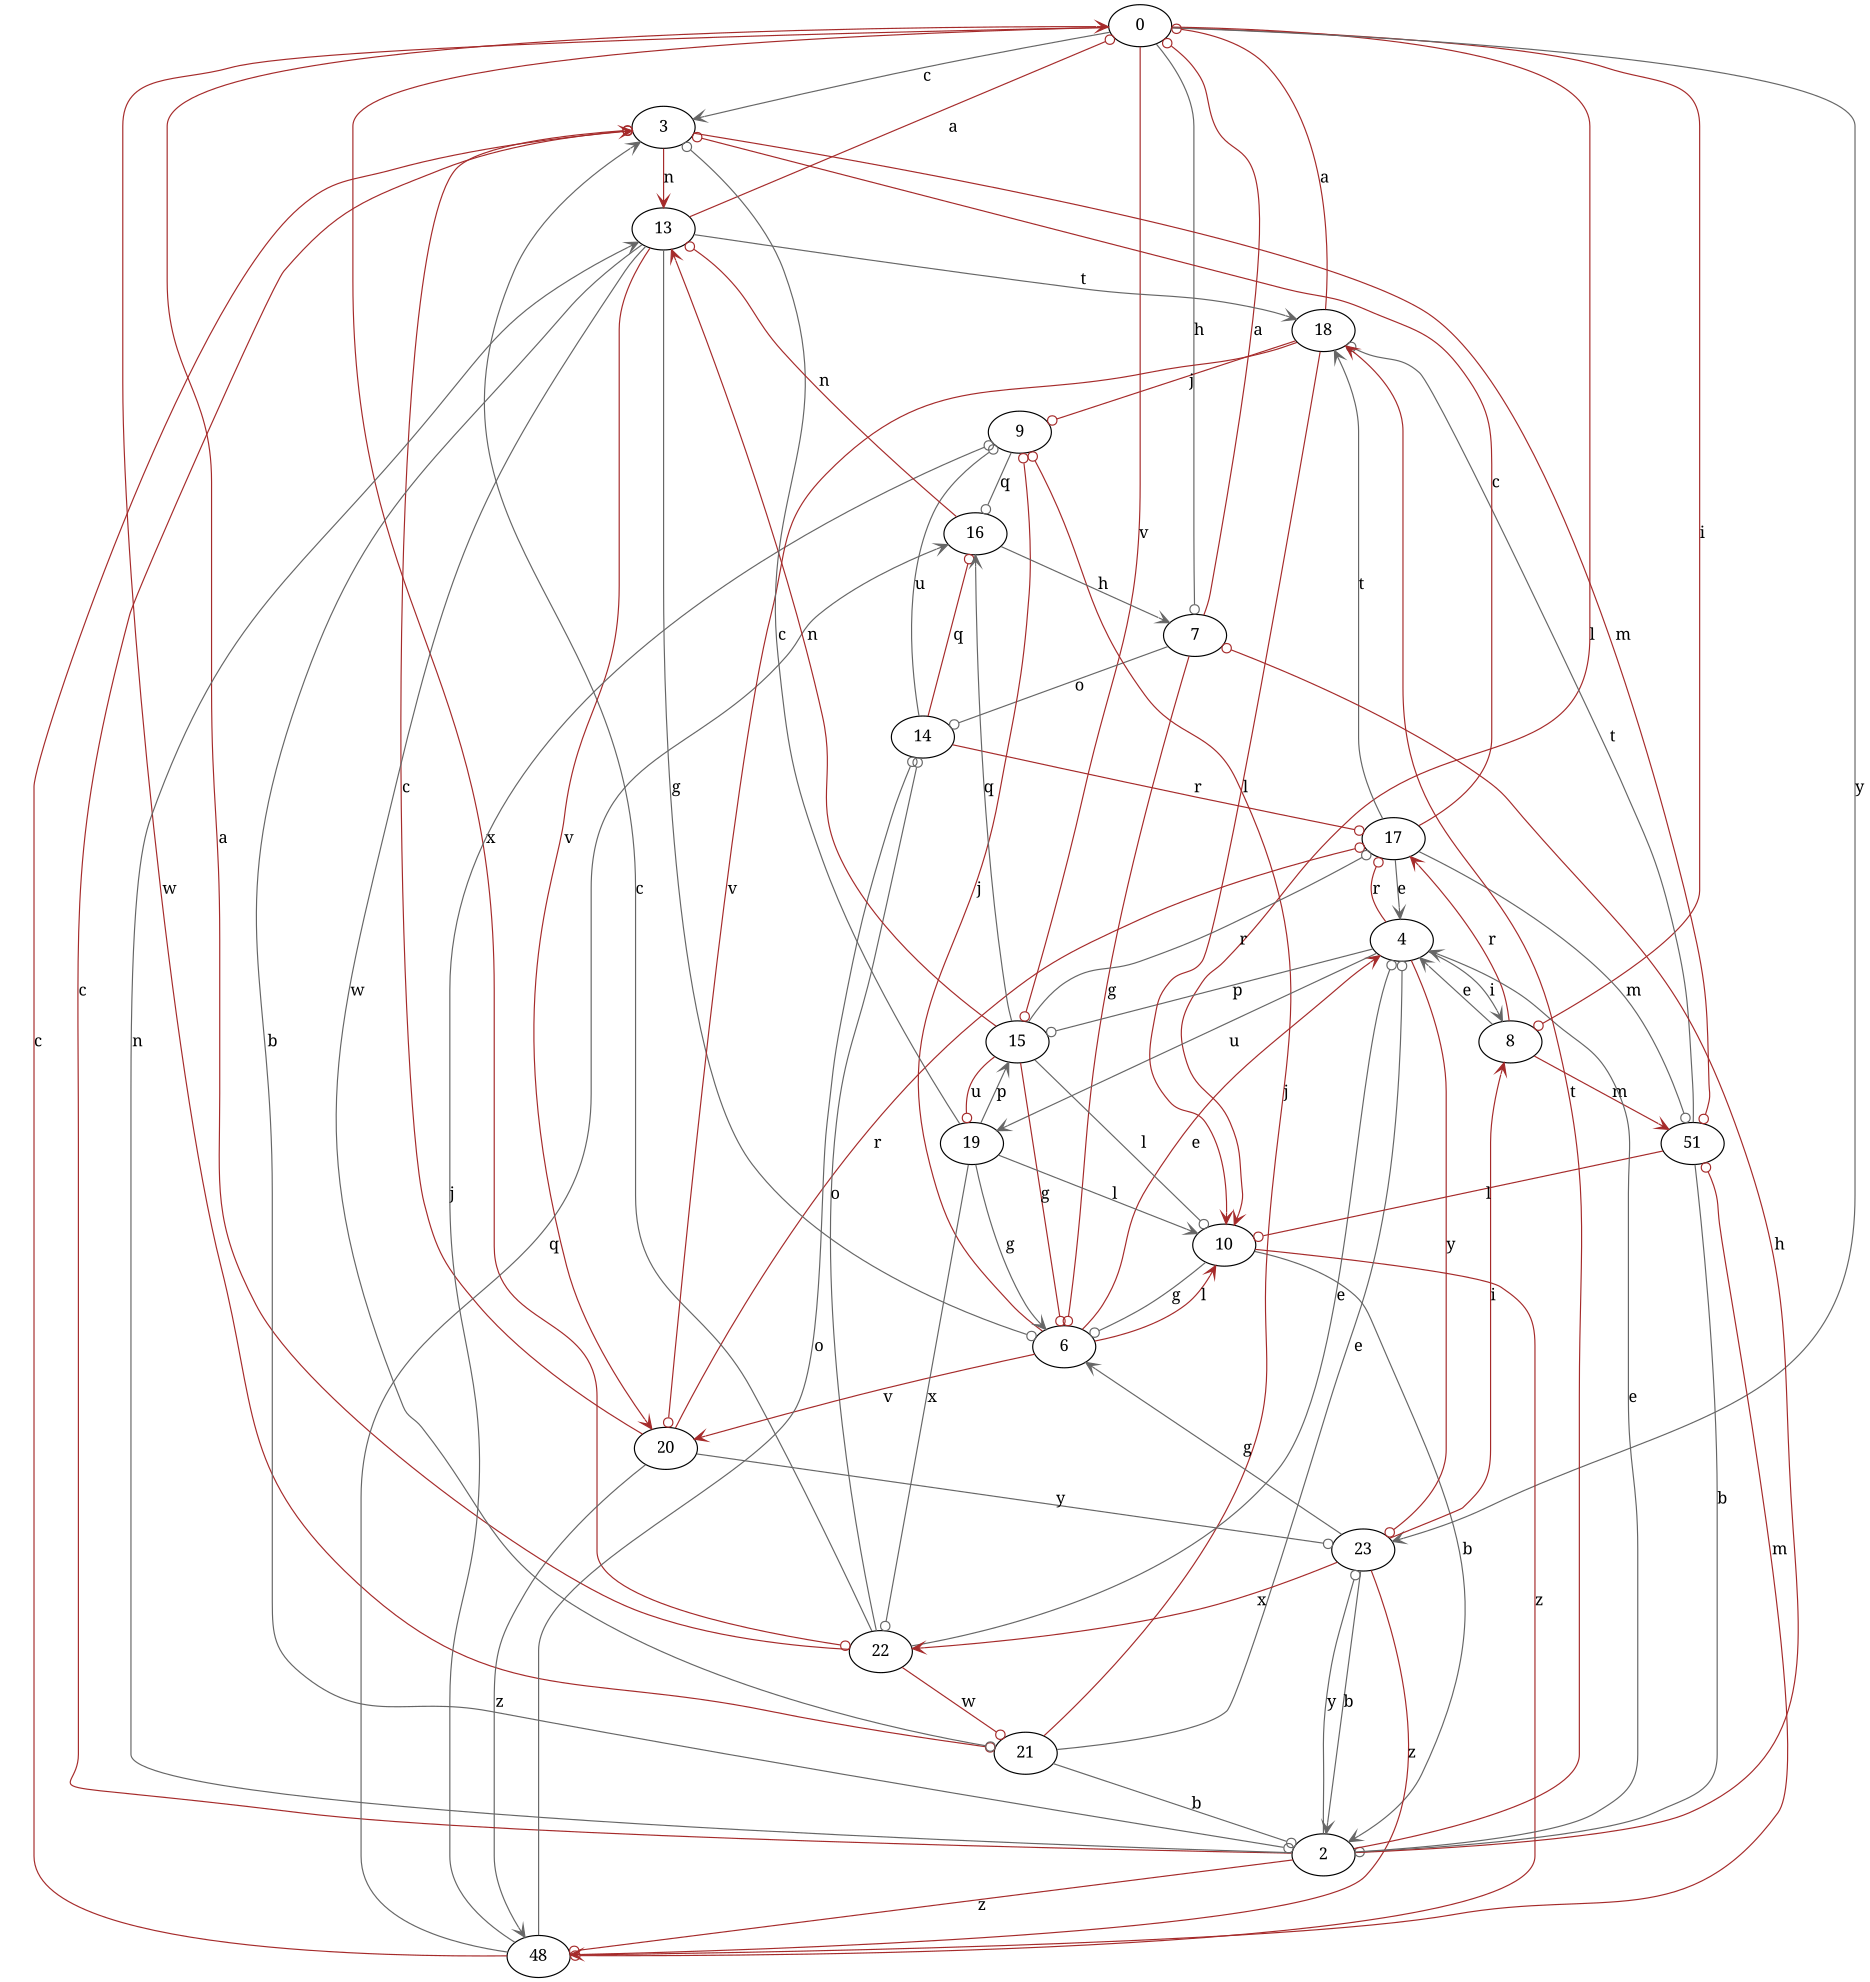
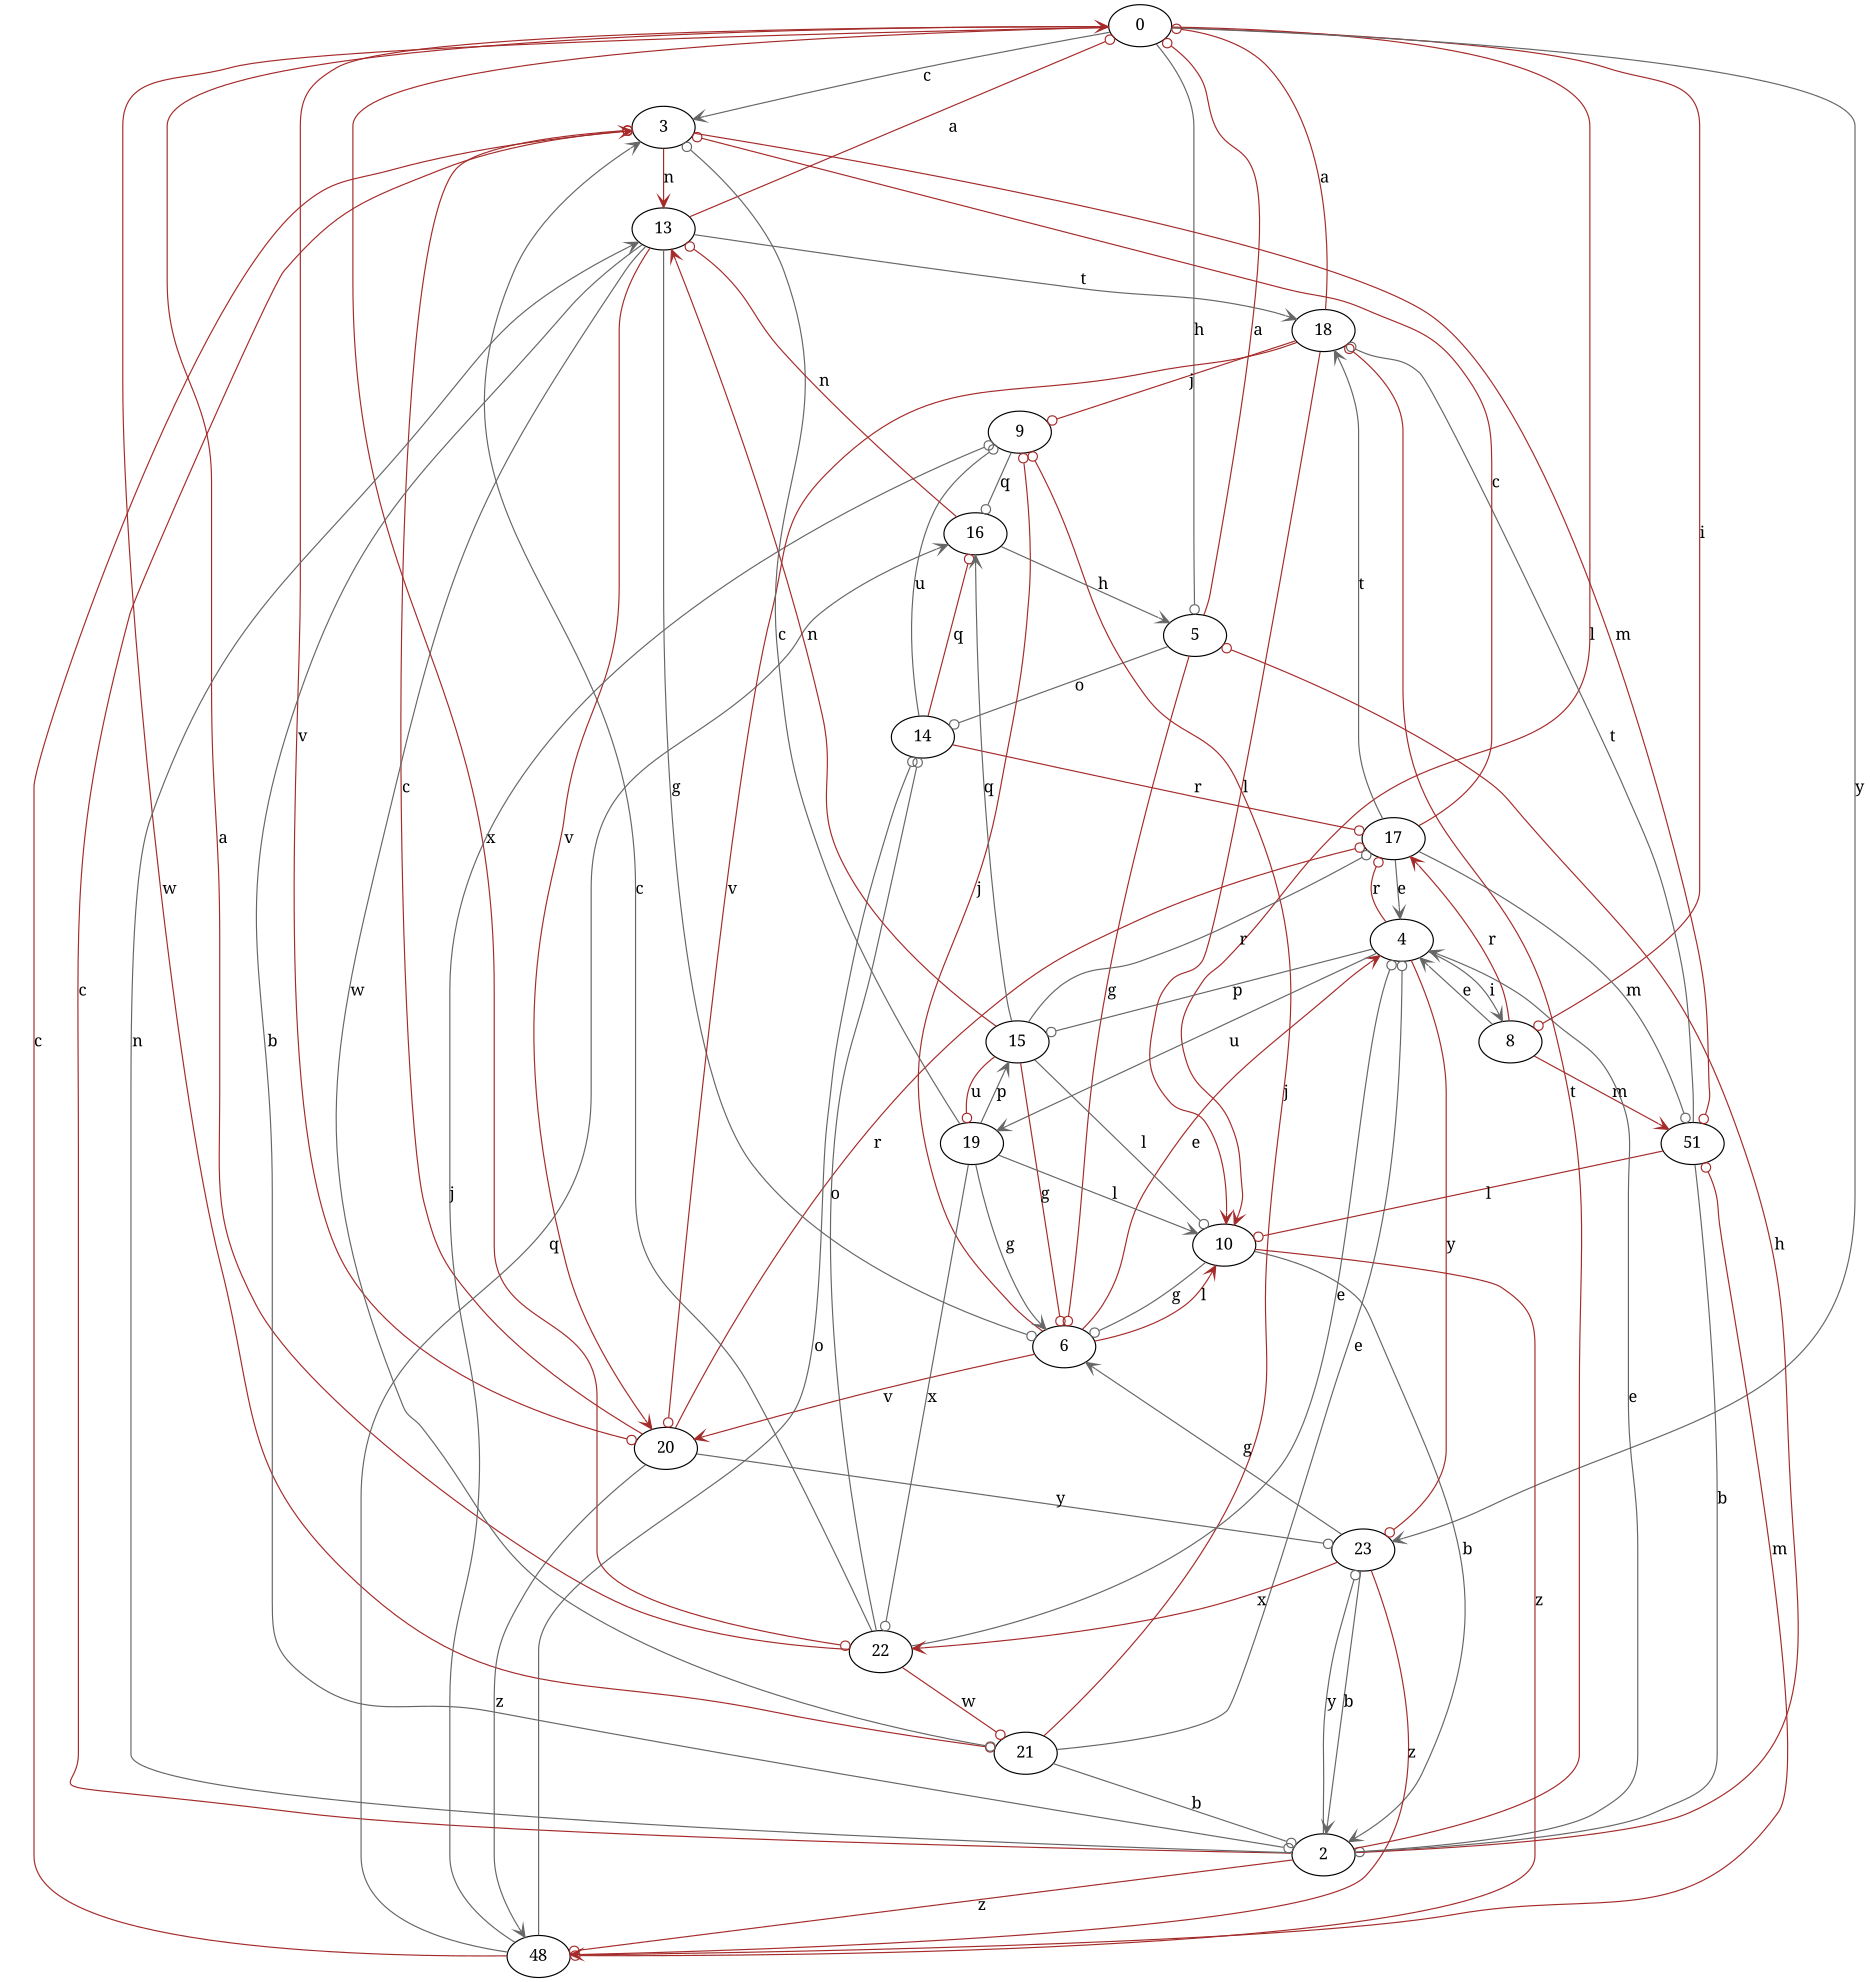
edge "0" -> "15": now "0" -> "20"
node "7": label "7" -> "5"
edge "2" -> "18": arrowhead vee -> odot
edge "23" -> "8": removed, label "i"
